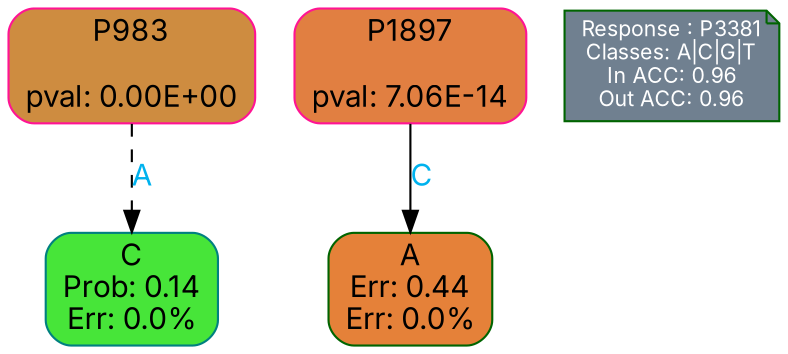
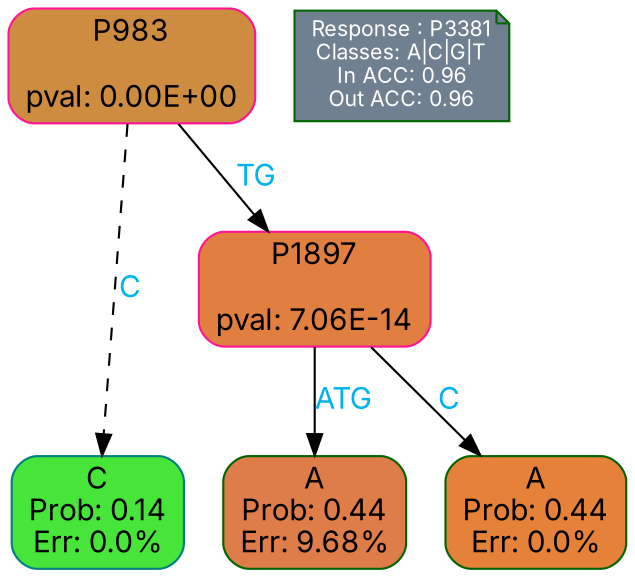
edge "P983 pval: 0.00E+00" -> "P1897 pval: 7.06E-14": added, label "TG"
edge "P983 pval: 0.00E+00" -> "C Prob: 0.14 Err: 0.0%": label "A" -> "C"
node "A Err: 0.44 Err: 0.0%": label "A Err: 0.44 Err: 0.0%" -> "A Prob: 0.44 Err: 0.0%"
node "A Prob: 0.44 Err: 9.68%": added
